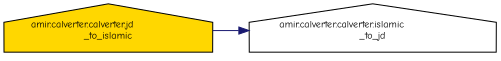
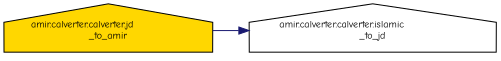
node "amir.calverter.calverter.jd _to_islamic": label "amir.calverter.calverter.jd _to_islamic" -> "amir.calverter.calverter.jd _to_amir"
